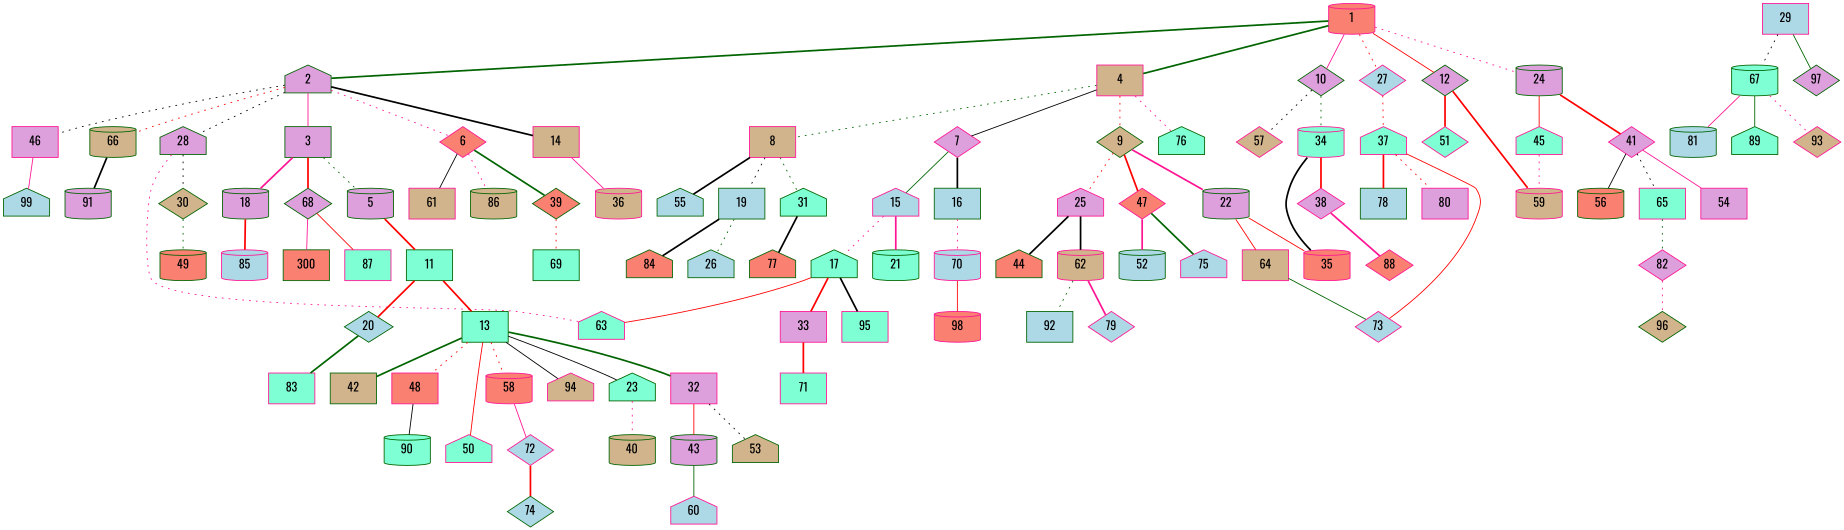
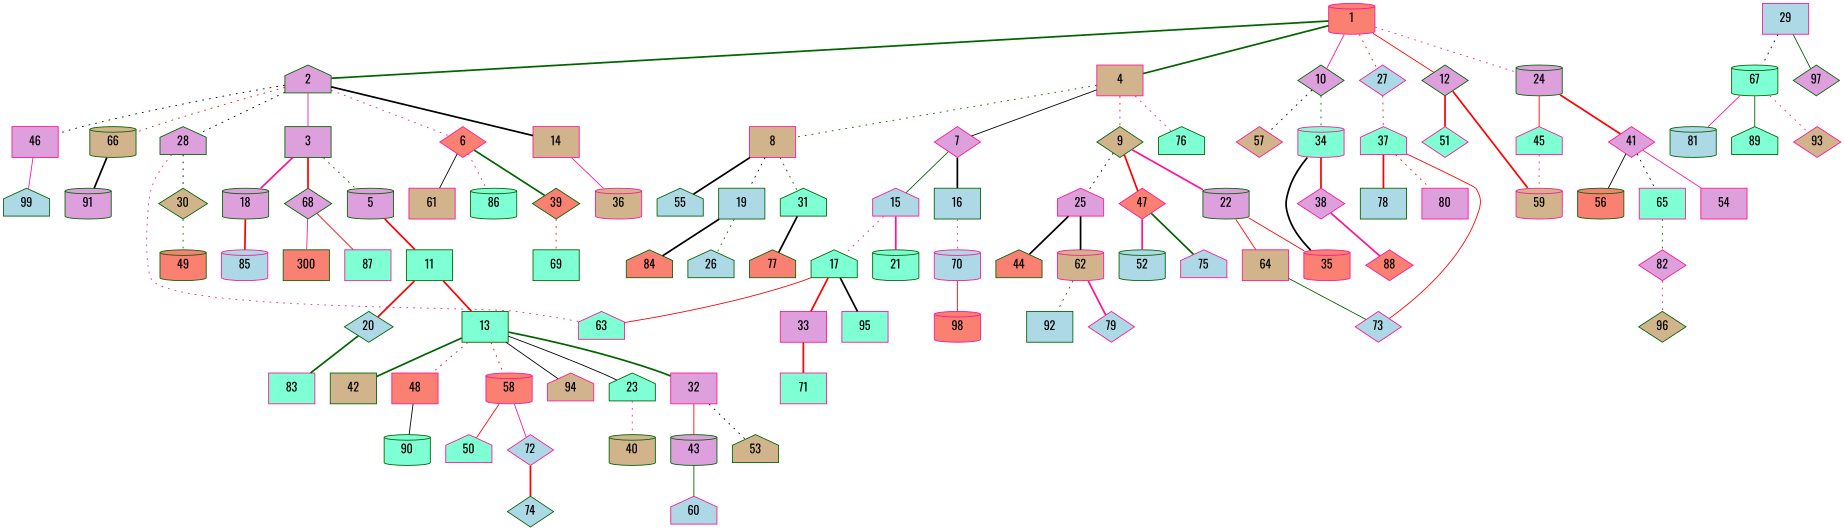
edge "9" -- "25": color red -> black
node "86": fillcolor tan -> aquamarine
edge "13" -- "50": now "58" -- "50"
